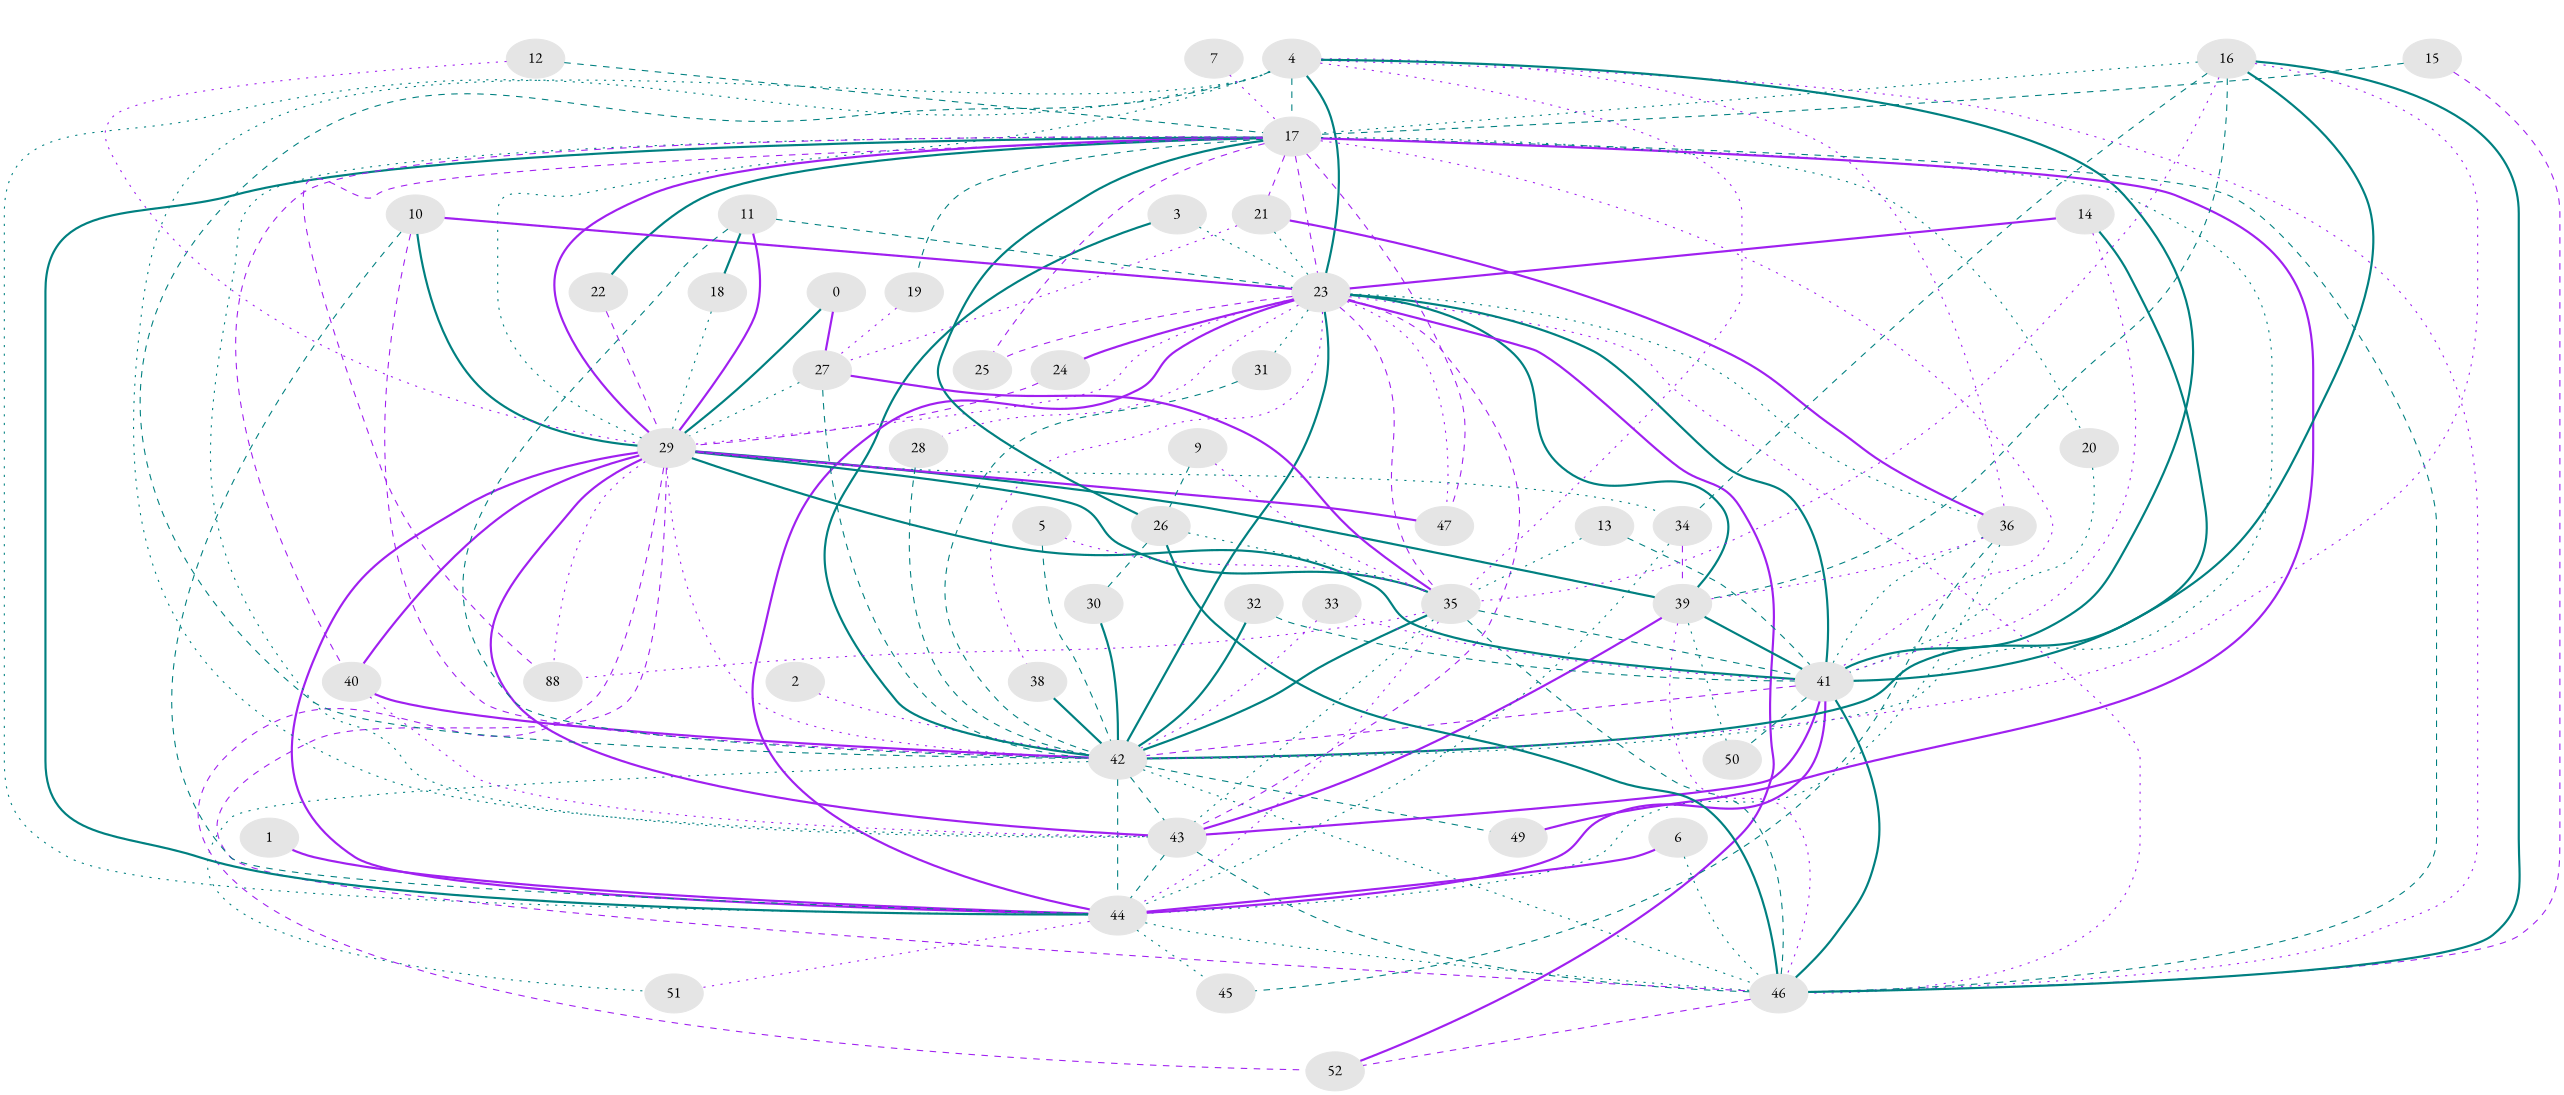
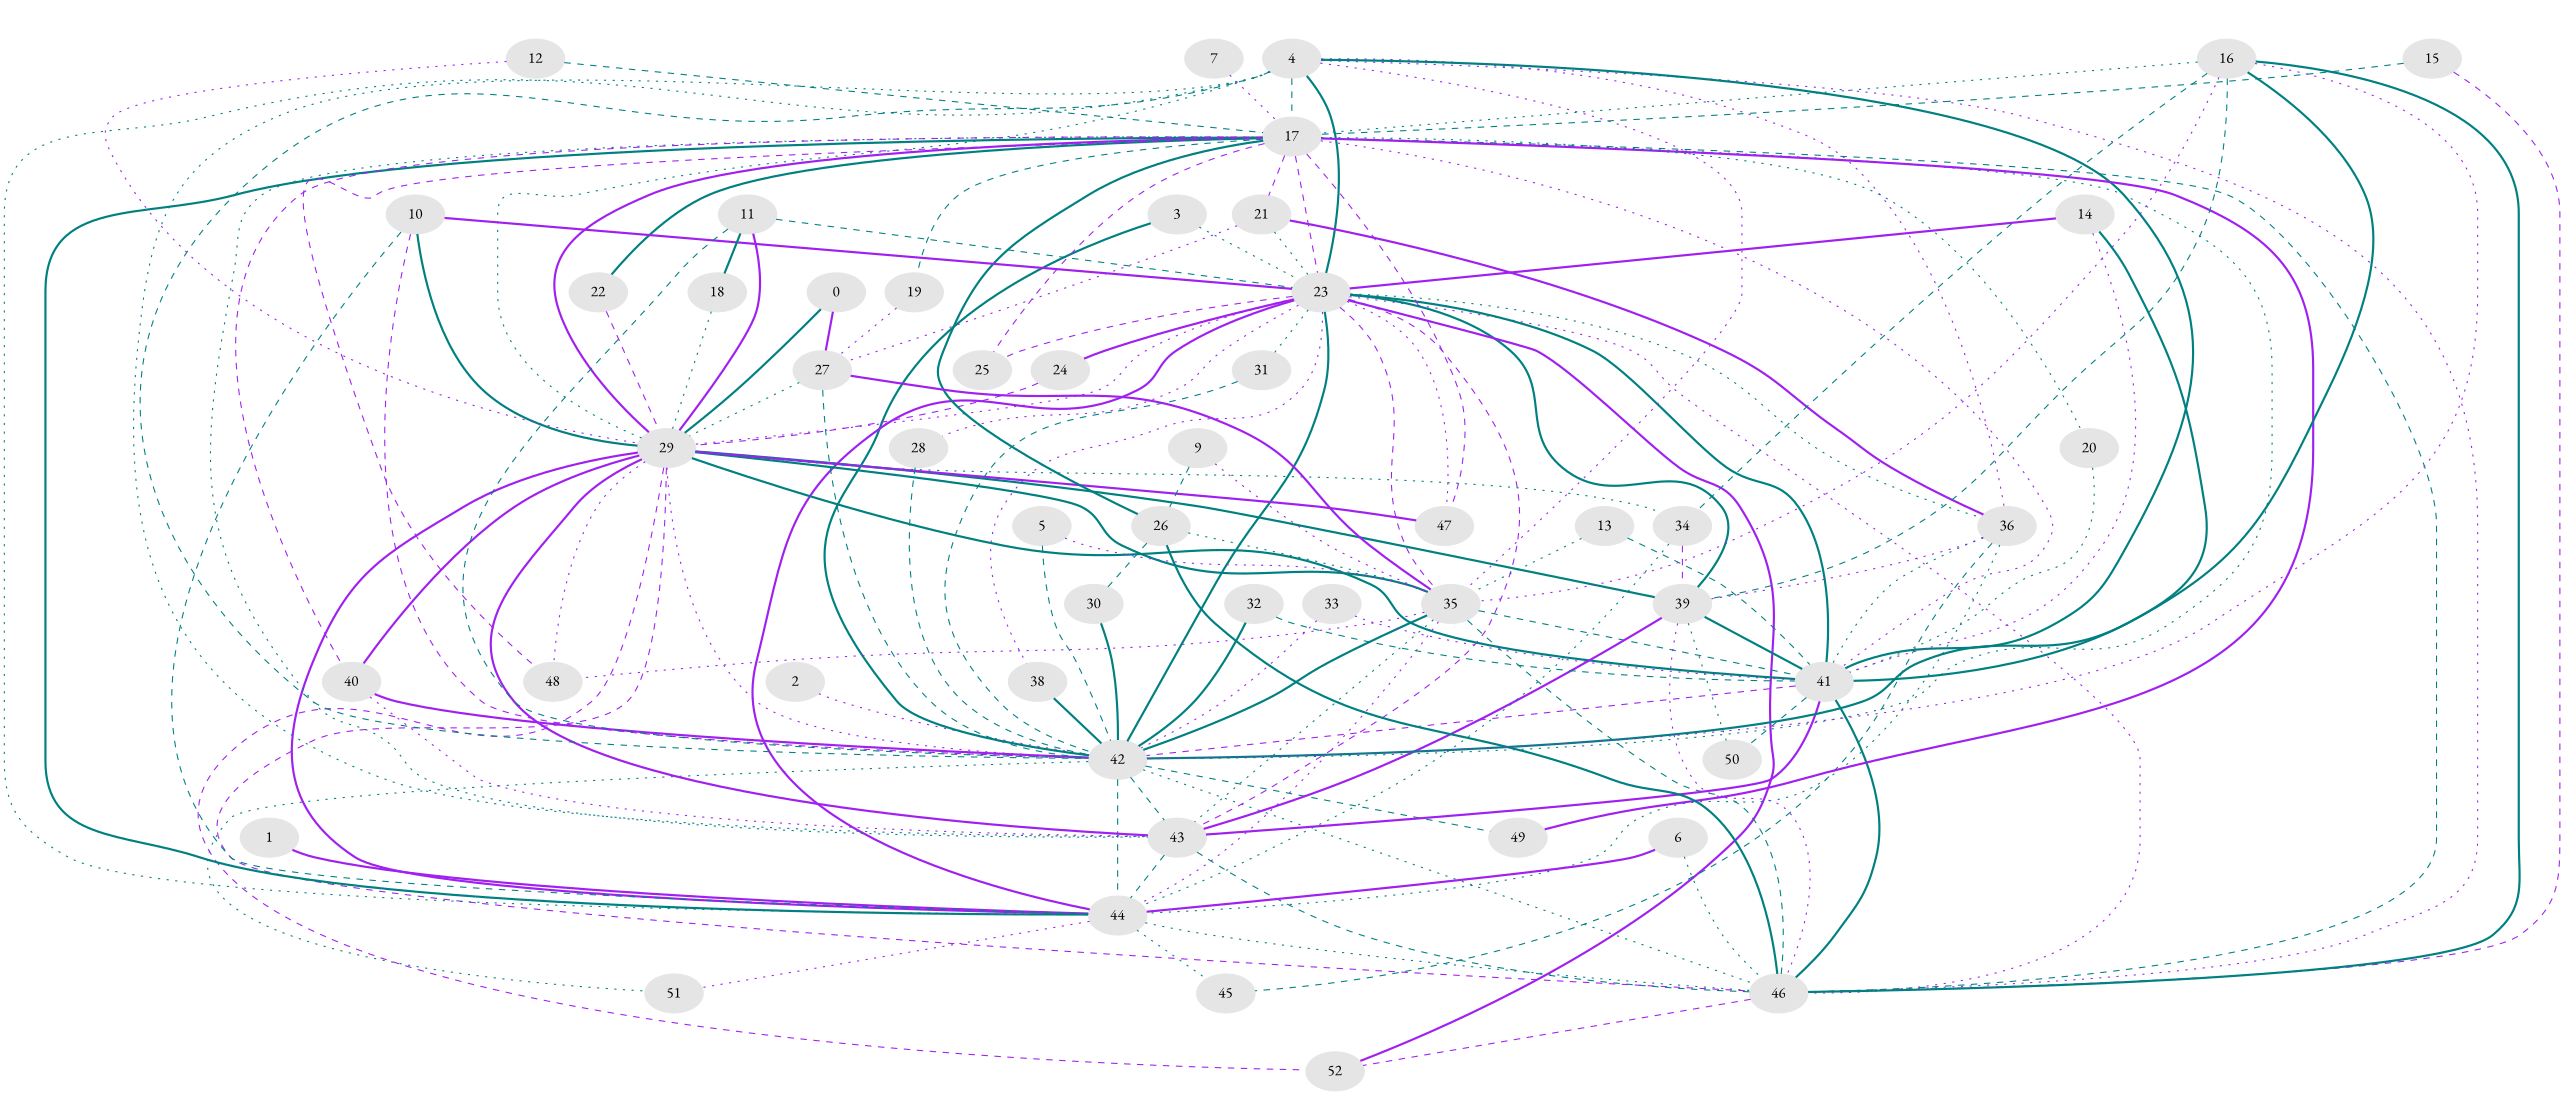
node "88": label "88" -> "48"
edge "41" -- "44": removed
